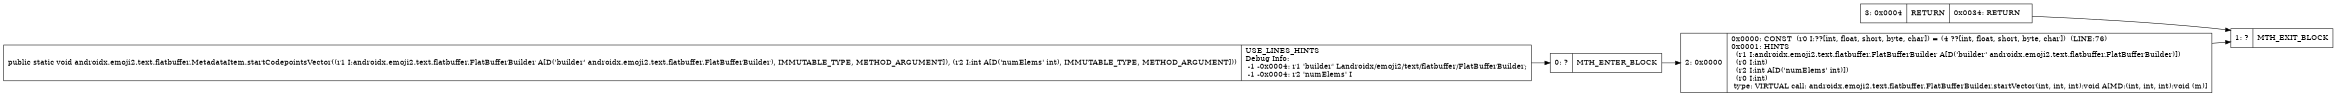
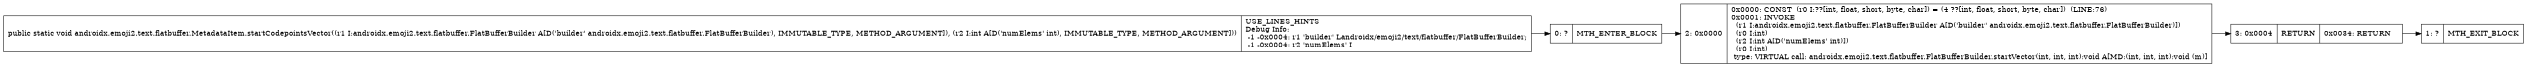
edge "2: 0x0000" -> "1: ?": now "2: 0x0000" -> "3: 0x0004"
node "2: 0x0000": text "0x0001: HINTS" -> "0x0001: INVOKE"
